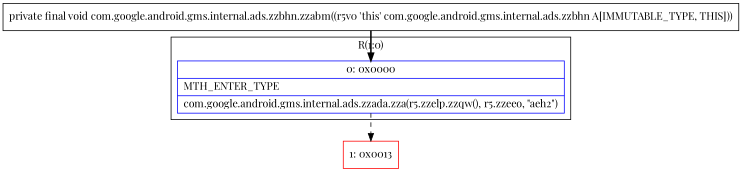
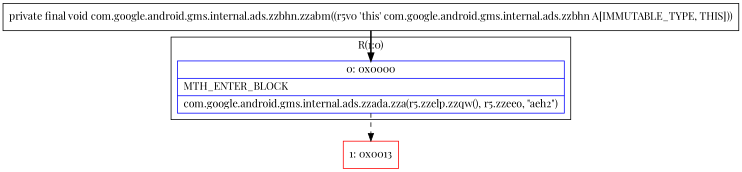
node "0: 0x0000": text "MTH_ENTER_TYPE" -> "MTH_ENTER_BLOCK"
